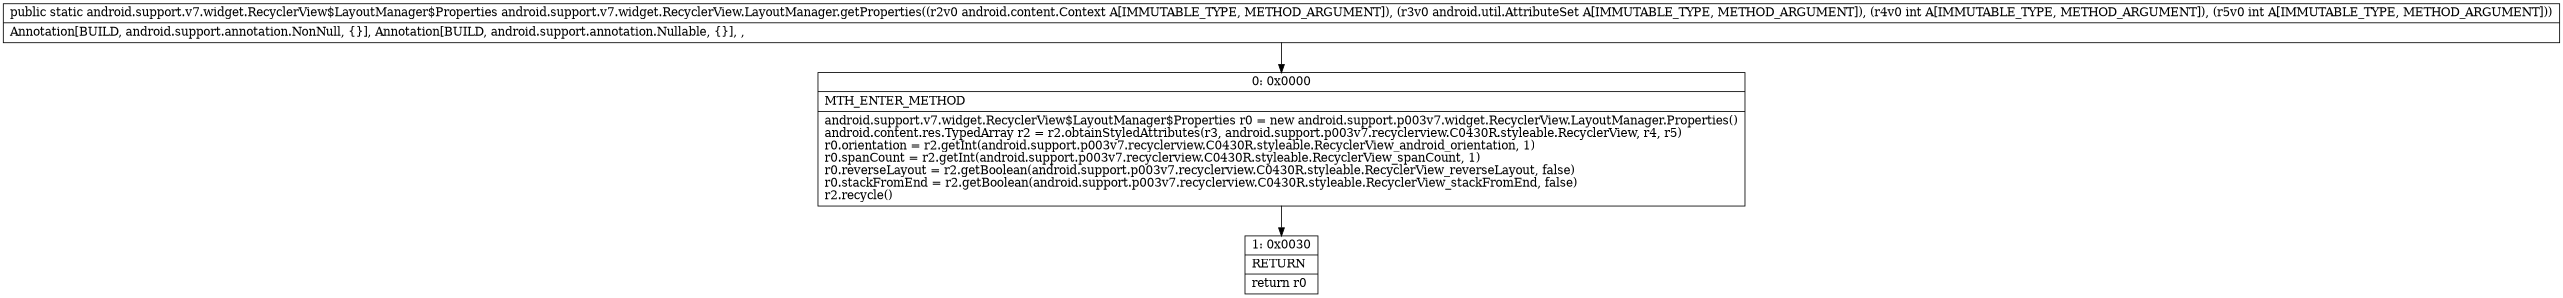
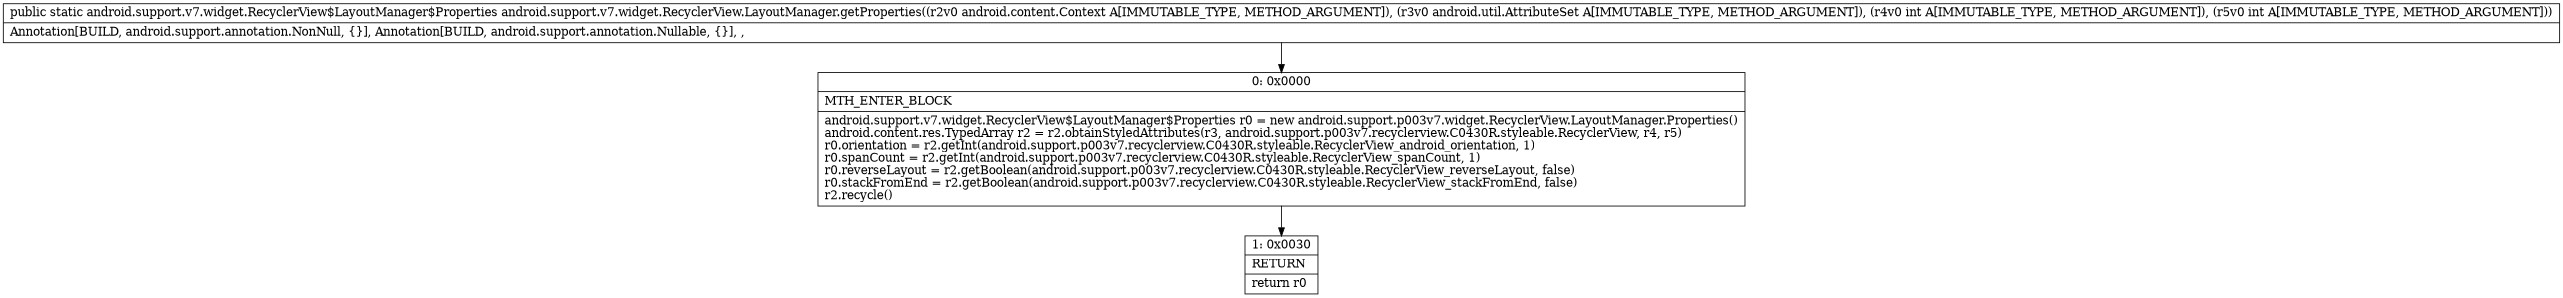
node "0: 0x0000": text "MTH_ENTER_METHOD" -> "MTH_ENTER_BLOCK"
